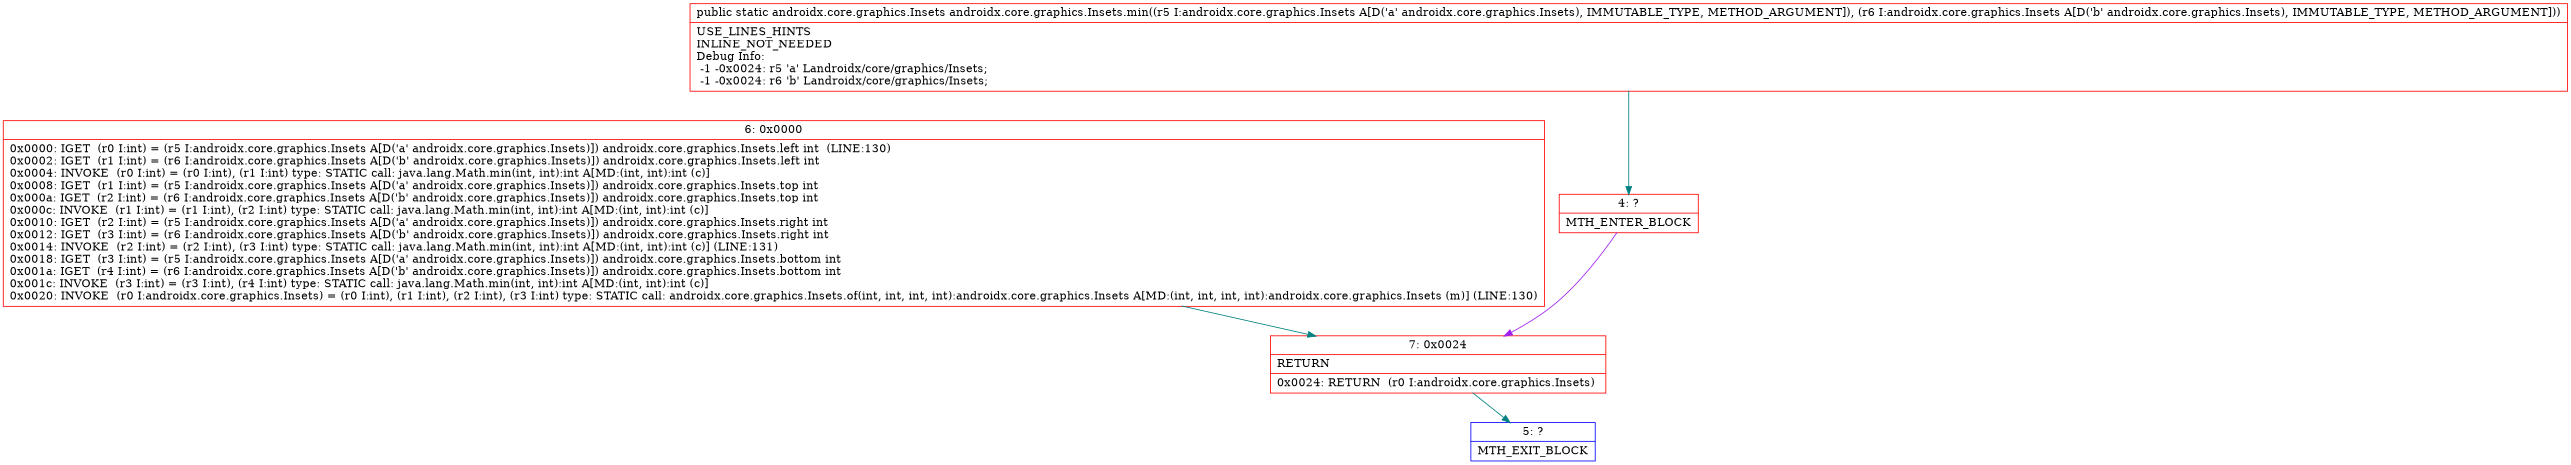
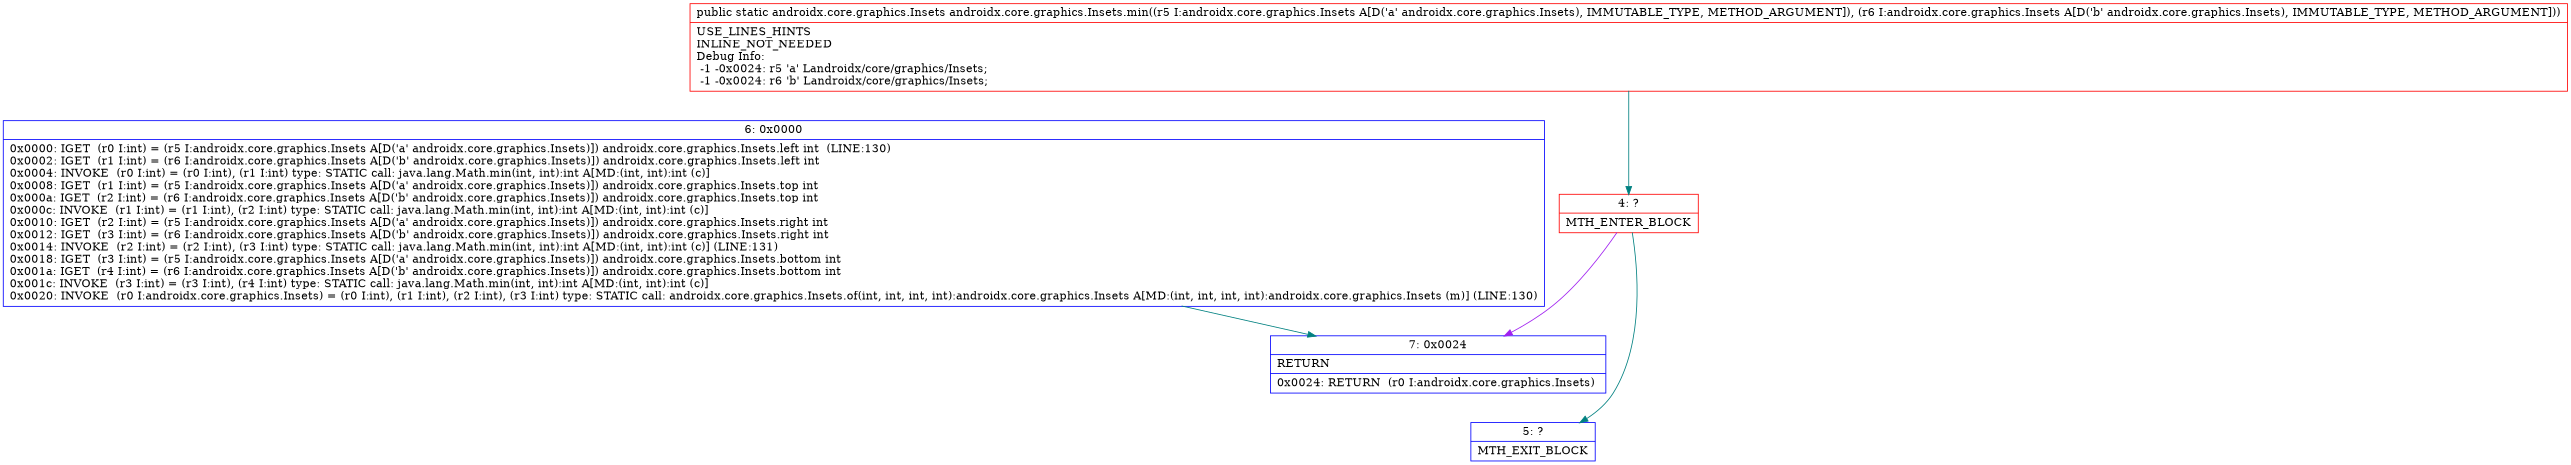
node "6: 0x0000": color red -> blue
node "7: 0x0024": color red -> blue
edge "7: 0x0024" -> "5: ?": now "4: ?" -> "5: ?"
